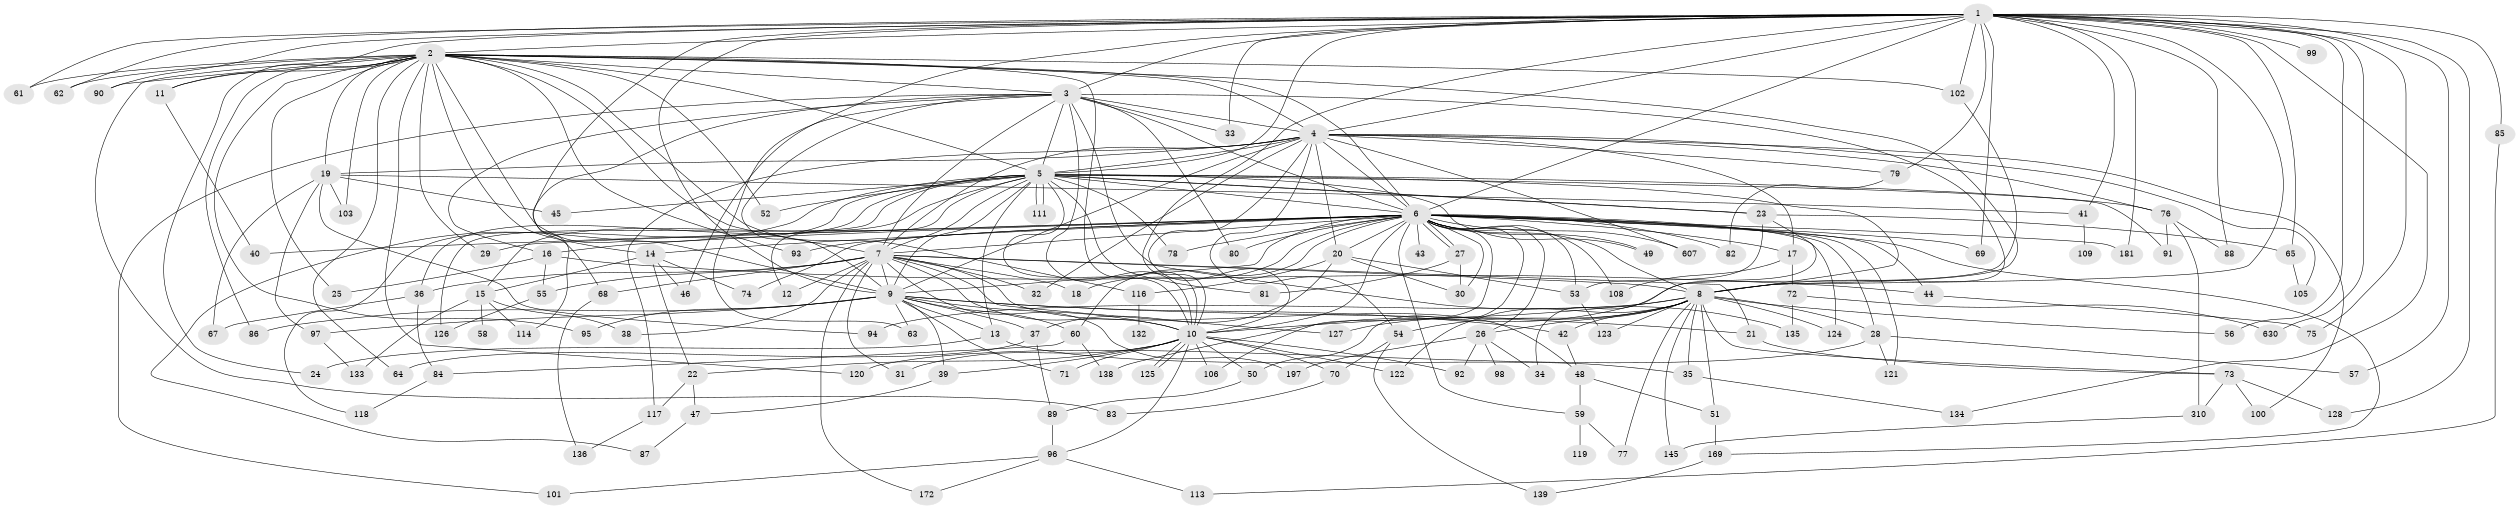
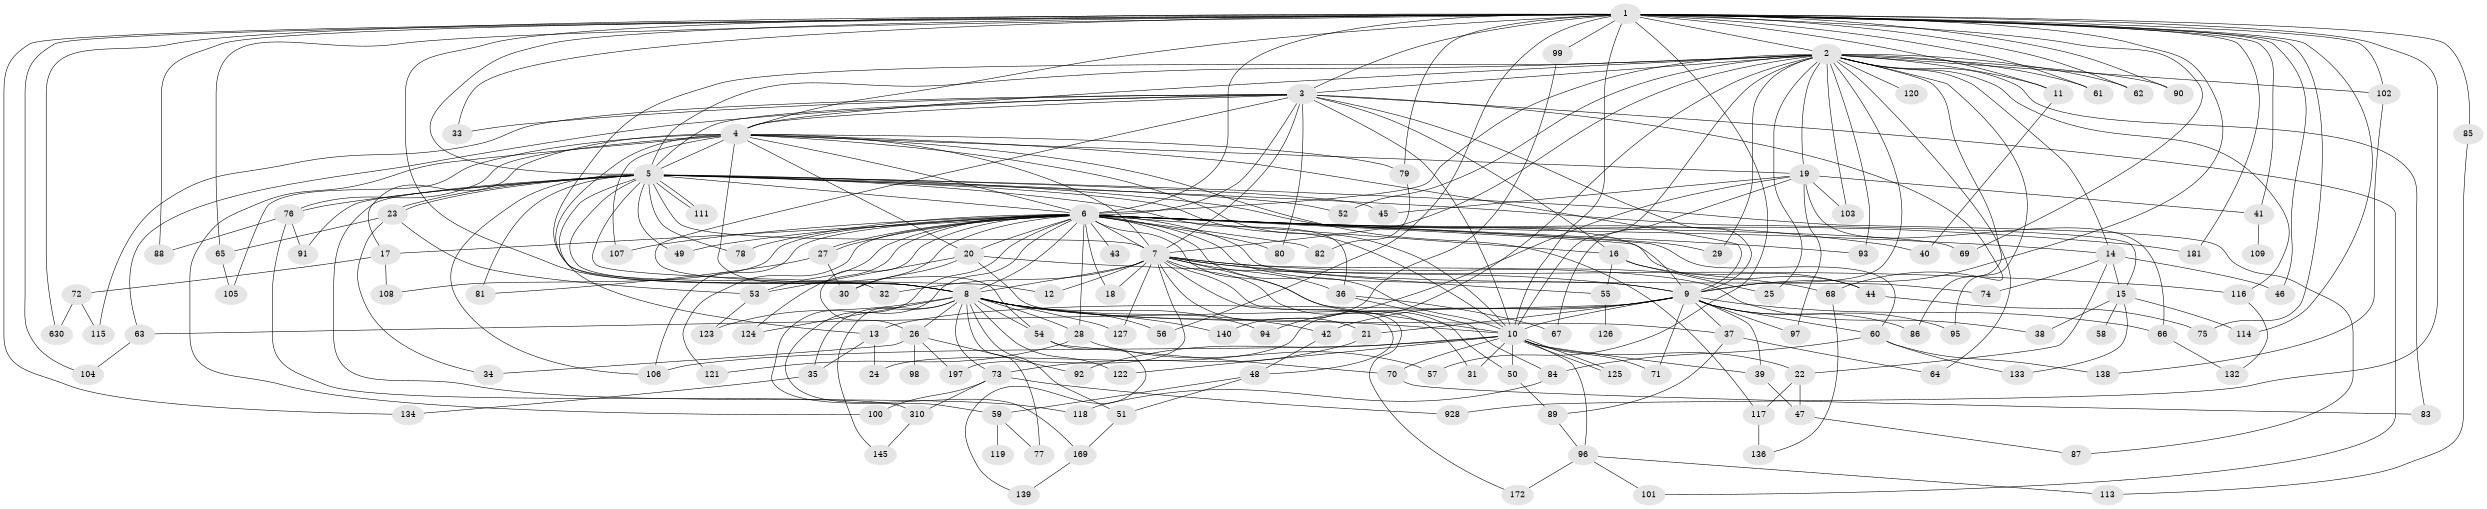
edge "5" -- "126": now "5" -- "106"
node "607": label "607" -> "107"
node "140": added
node "135": label "135" -> "115"
node "66": added
edge "97" -- "133": now "60" -- "133"
edge "28" -- "120": removed
node "104": added
node "128": label "128" -> "928"
